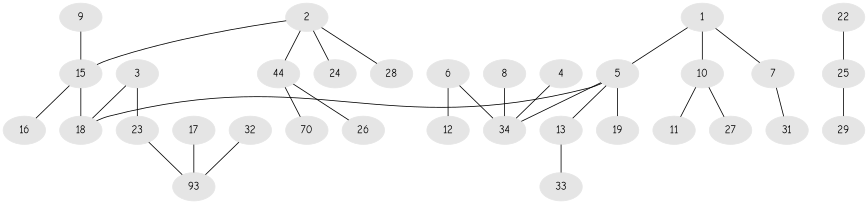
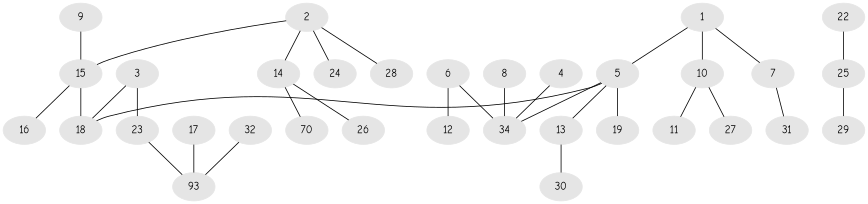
node "44": label "44" -> "14"
node "33": label "33" -> "30"
